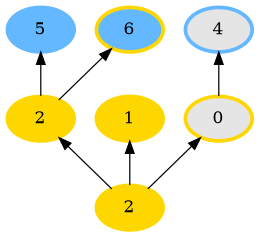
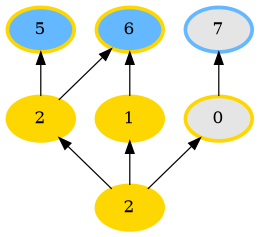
node "5": color steelblue1 -> gold
node "4": label "4" -> "7"
edge "1" -> "6": added
